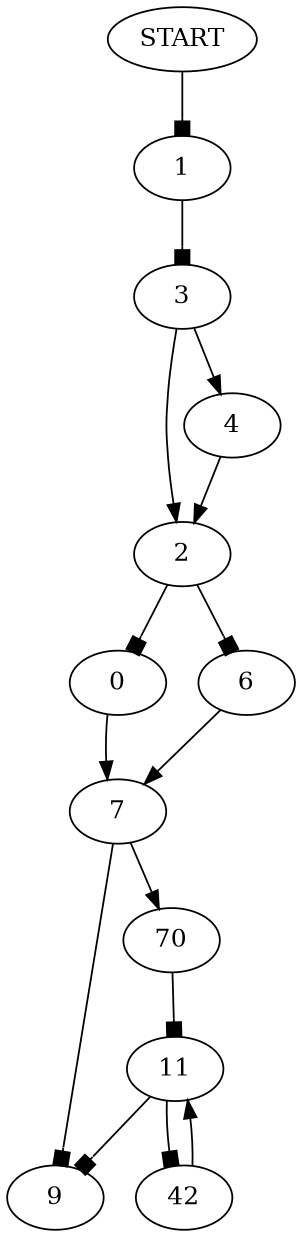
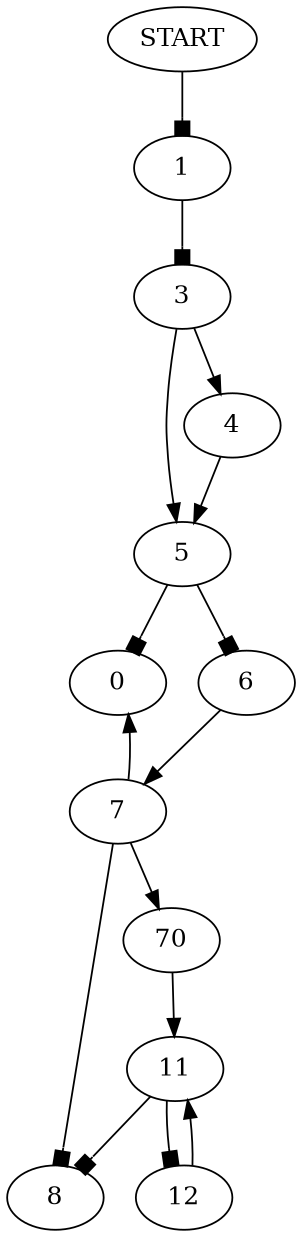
node "2": label "2" -> "5"
edge "0" -> "7": reversed
edge "70" -> "11": arrowhead box -> normal
node "9": label "9" -> "8"
node "42": label "42" -> "12"
